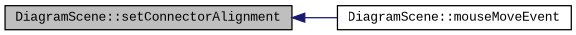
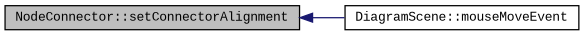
node "DiagramScene::setConnectorAlignment": label "DiagramScene::setConnectorAlignment" -> "NodeConnector::setConnectorAlignment"
